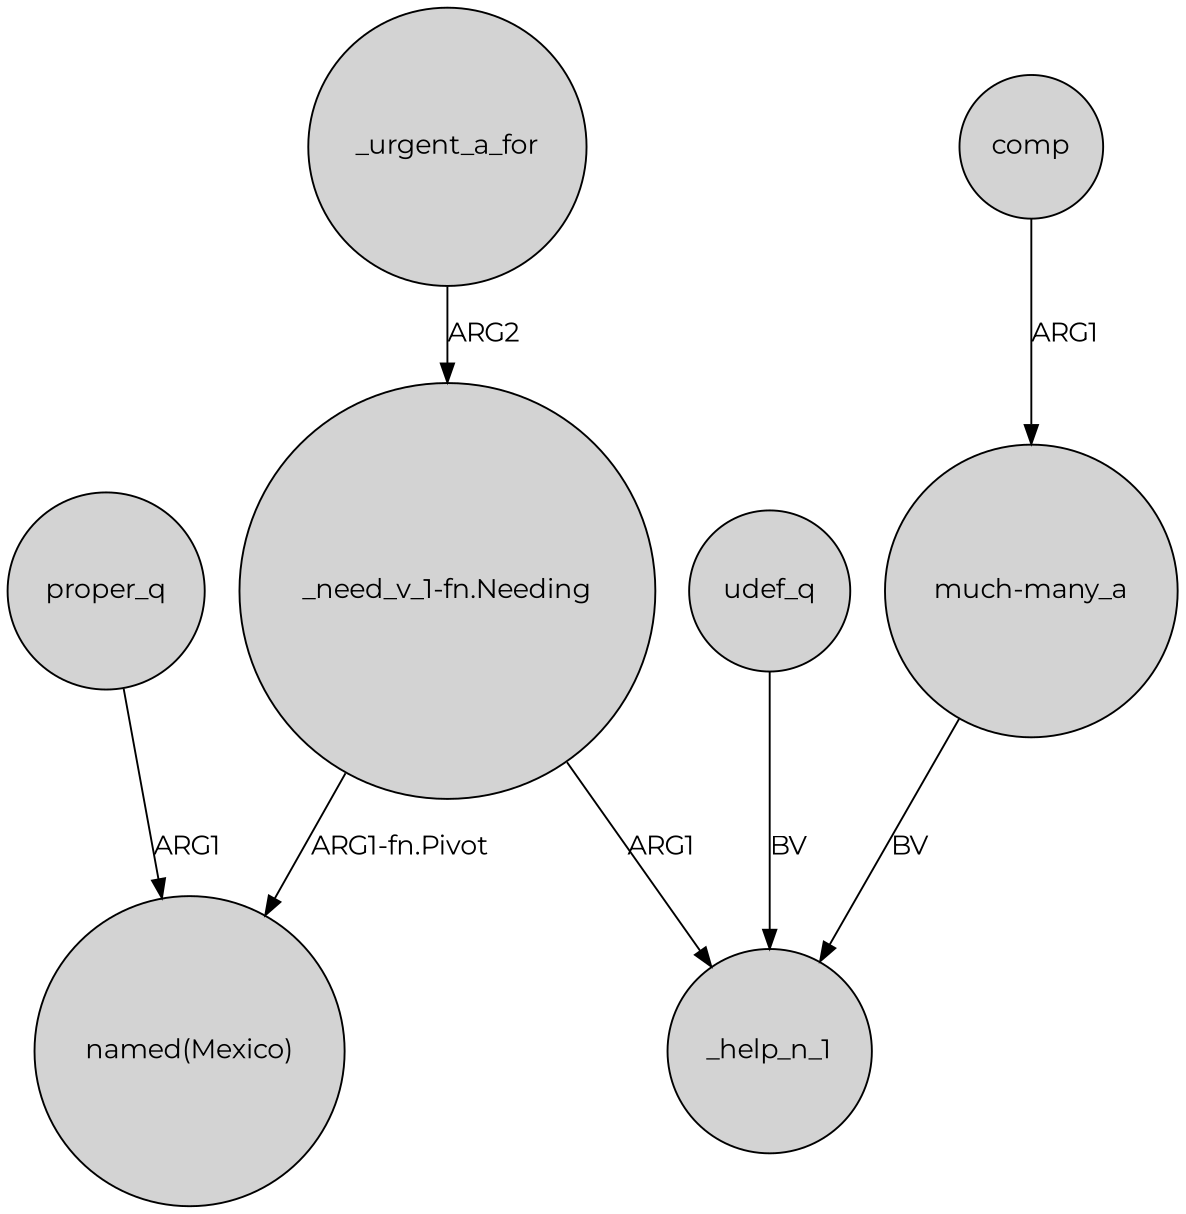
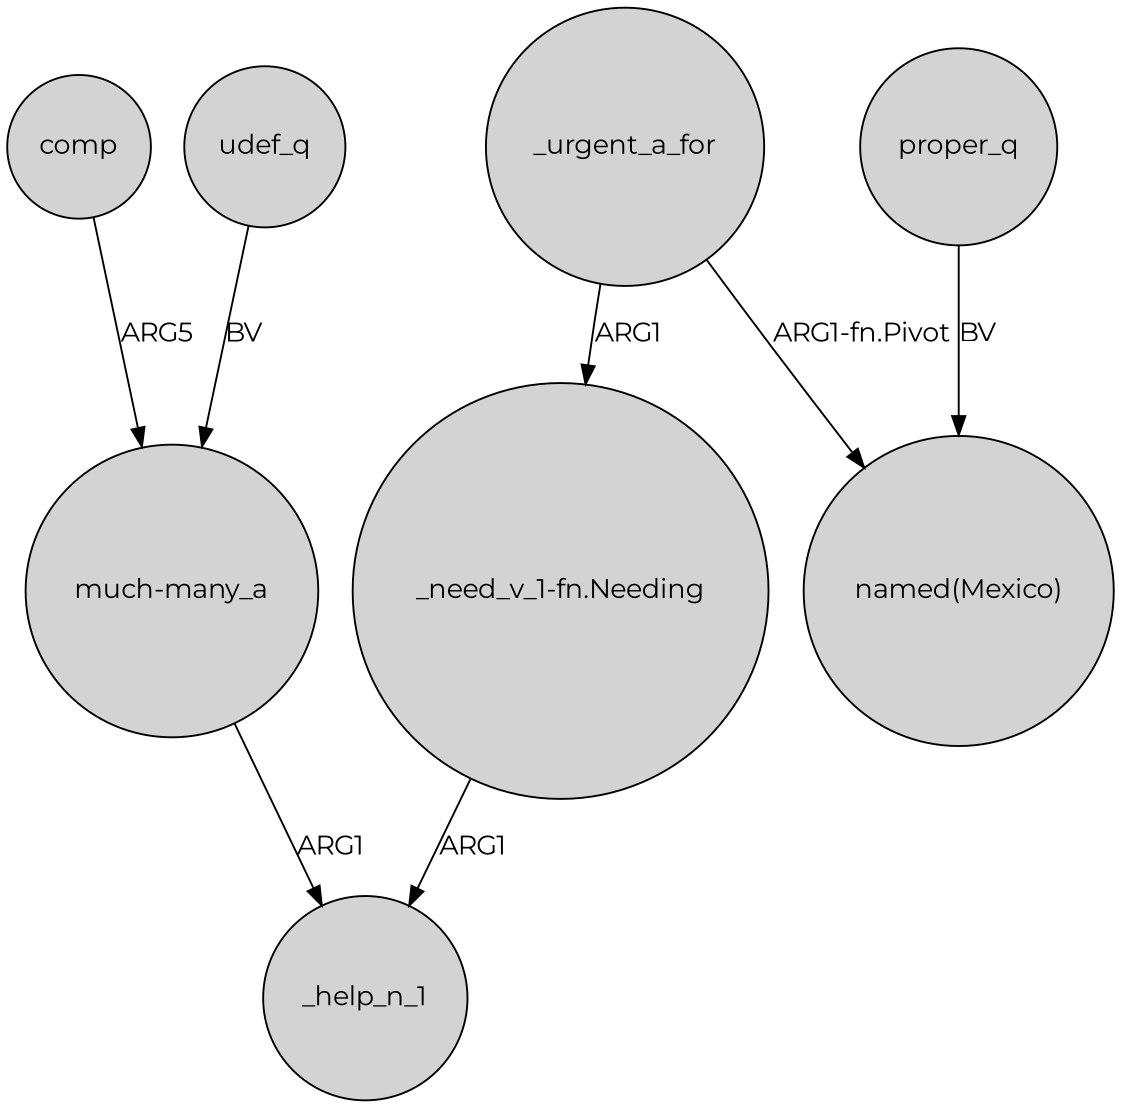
edge "_urgent_a_for" -> "_need_v_1-fn.Needing": label "ARG2" -> "ARG1"
edge "comp" -> "much-many_a": label "ARG1" -> "ARG5"
edge "udef_q" -> "_help_n_1": now "udef_q" -> "much-many_a"
edge "_need_v_1-fn.Needing" -> "named(Mexico)": now "_urgent_a_for" -> "named(Mexico)"
edge "proper_q" -> "named(Mexico)": label "ARG1" -> "BV"
edge "much-many_a" -> "_help_n_1": label "BV" -> "ARG1"
